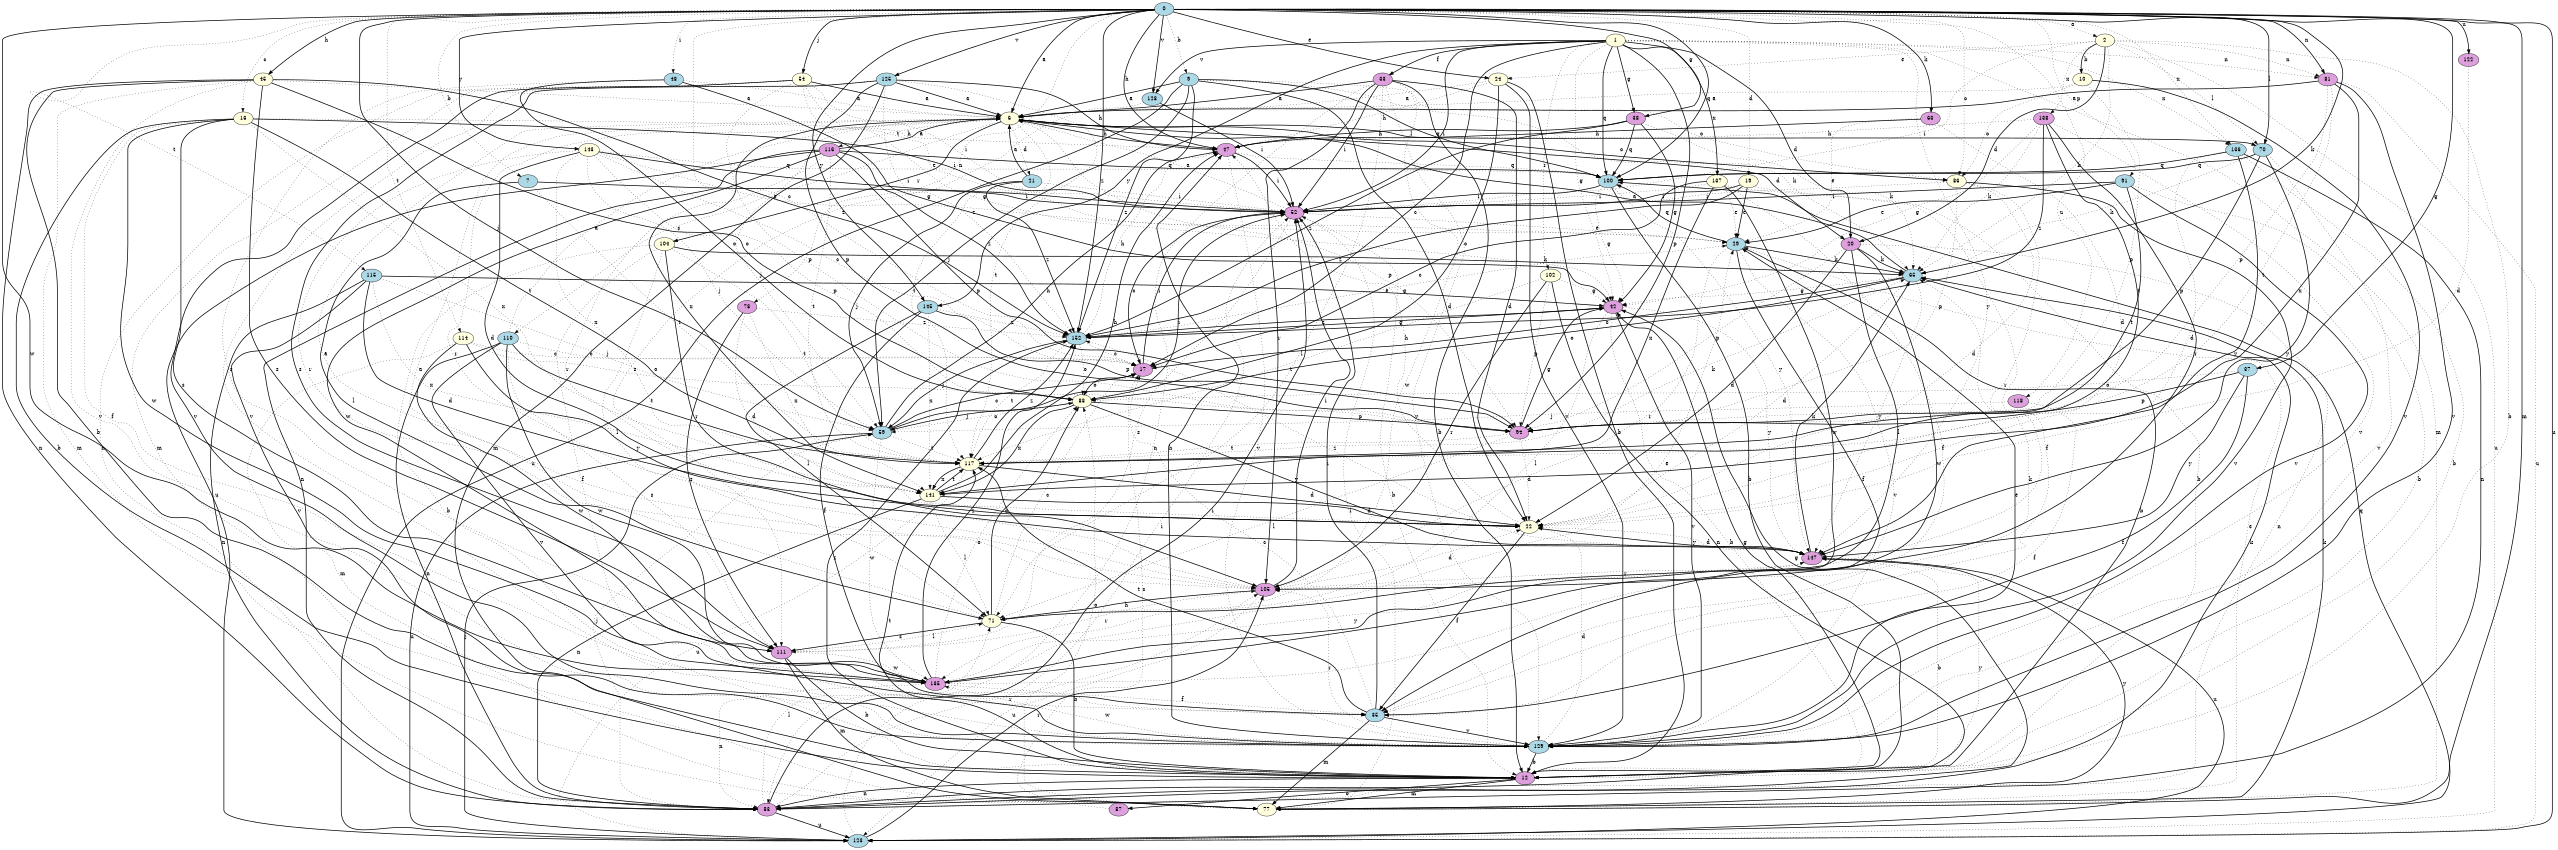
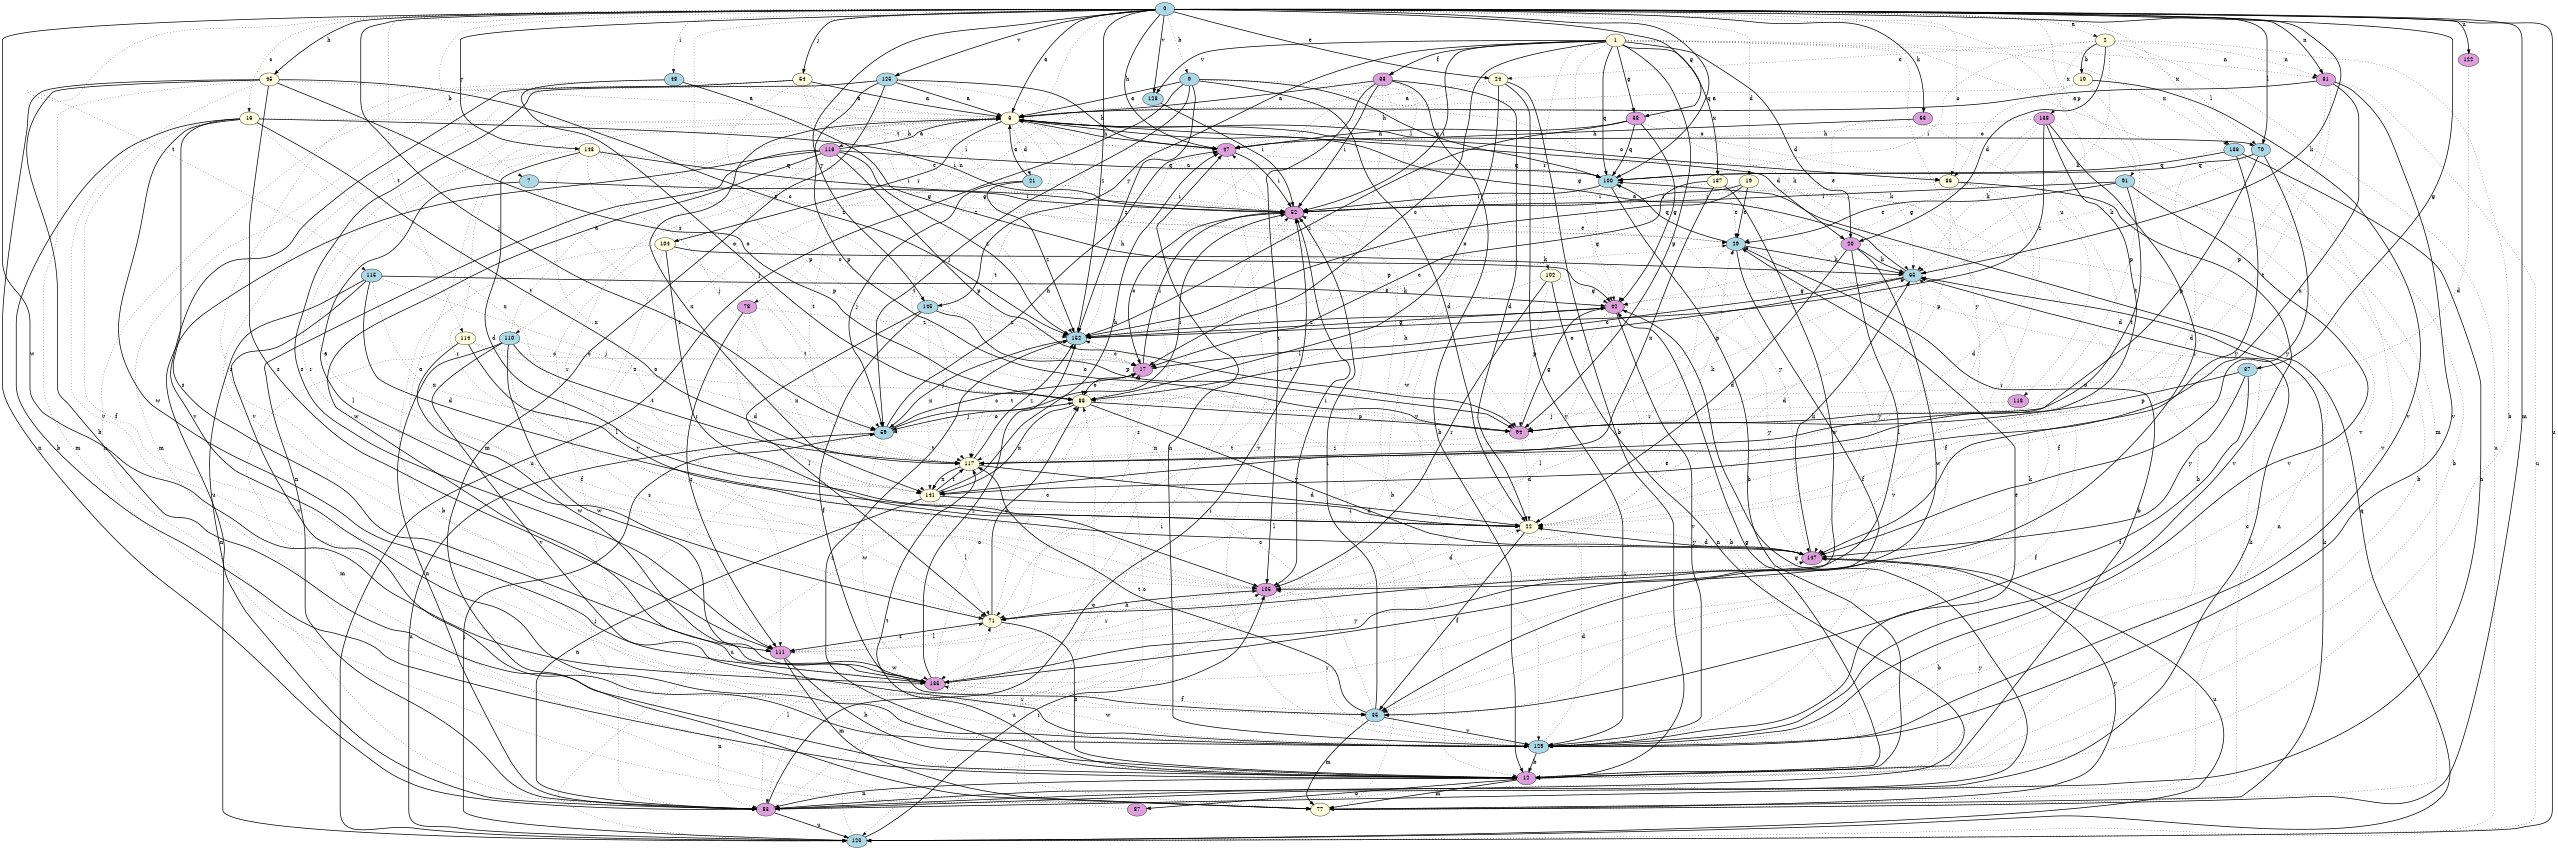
edge "115" -> "42": label "g" -> "k"
